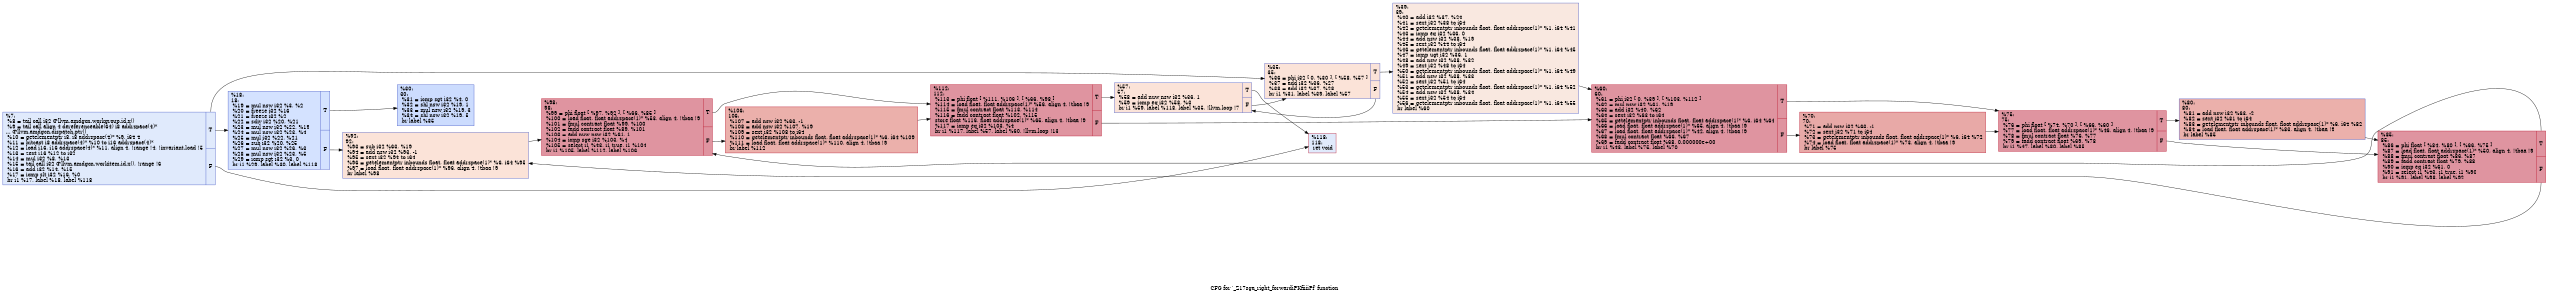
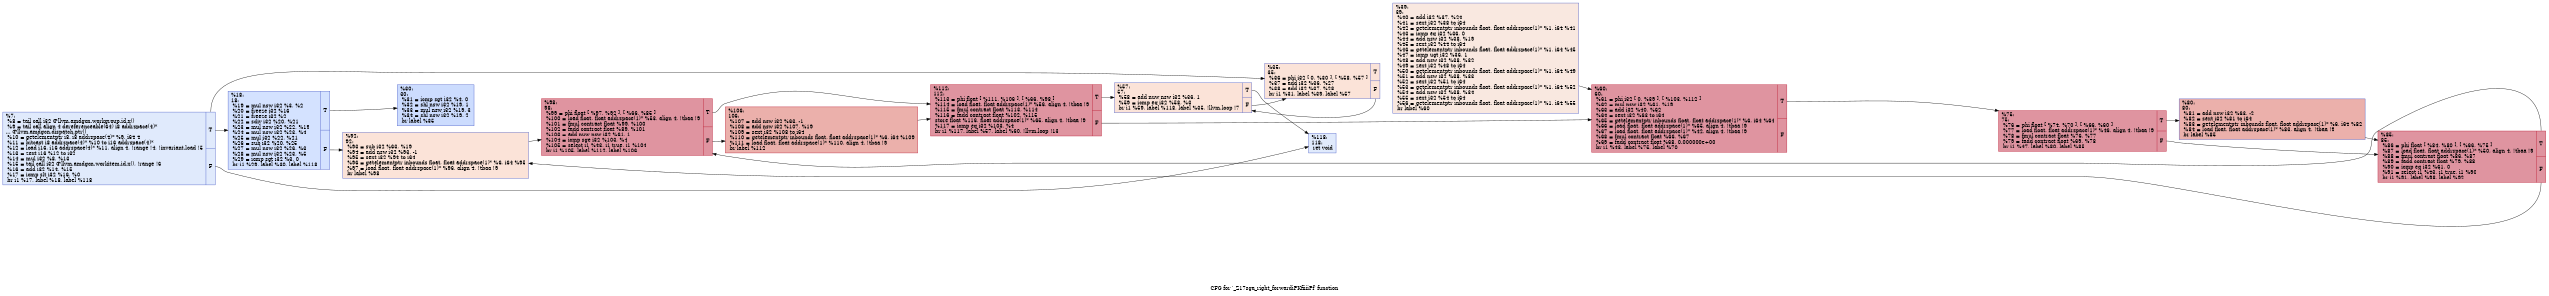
edge "%35:" -> "%39:": removed
node "%30:": text "%34 = shl nsw i32 %19, 5" -> "%34 = shl nsw i32 %19, 2"
node "%70:": removed
node "%118:": color #b70d28ff -> #3d50c3ff
